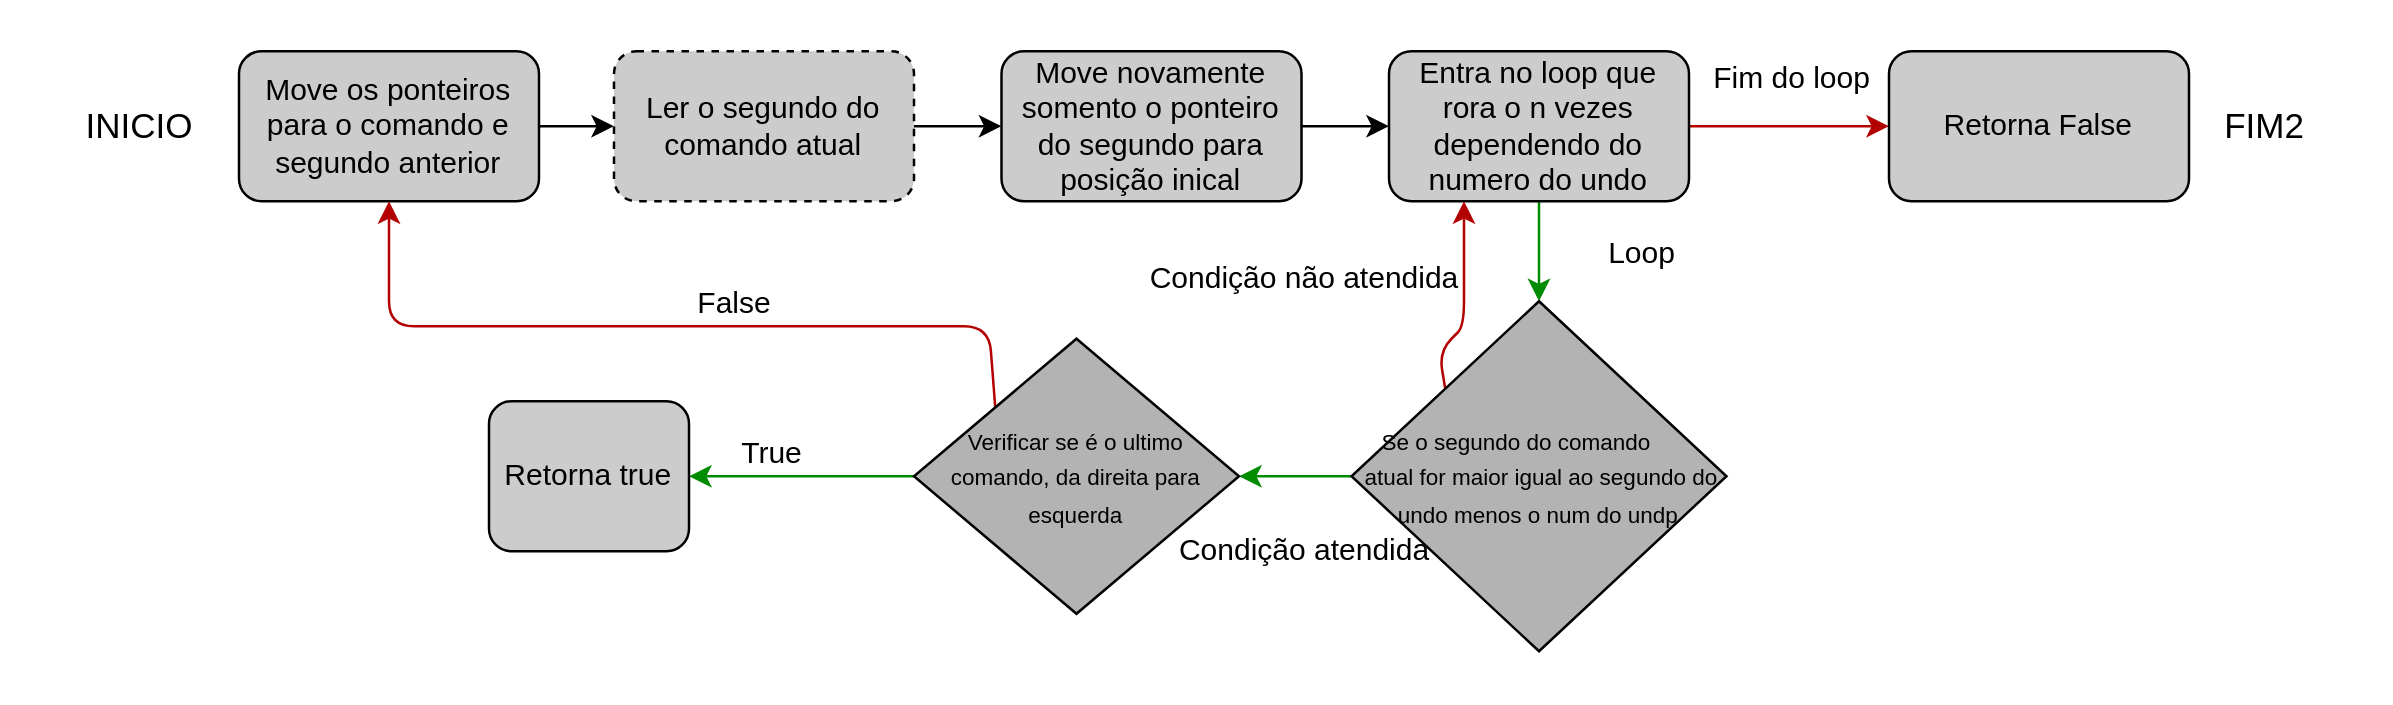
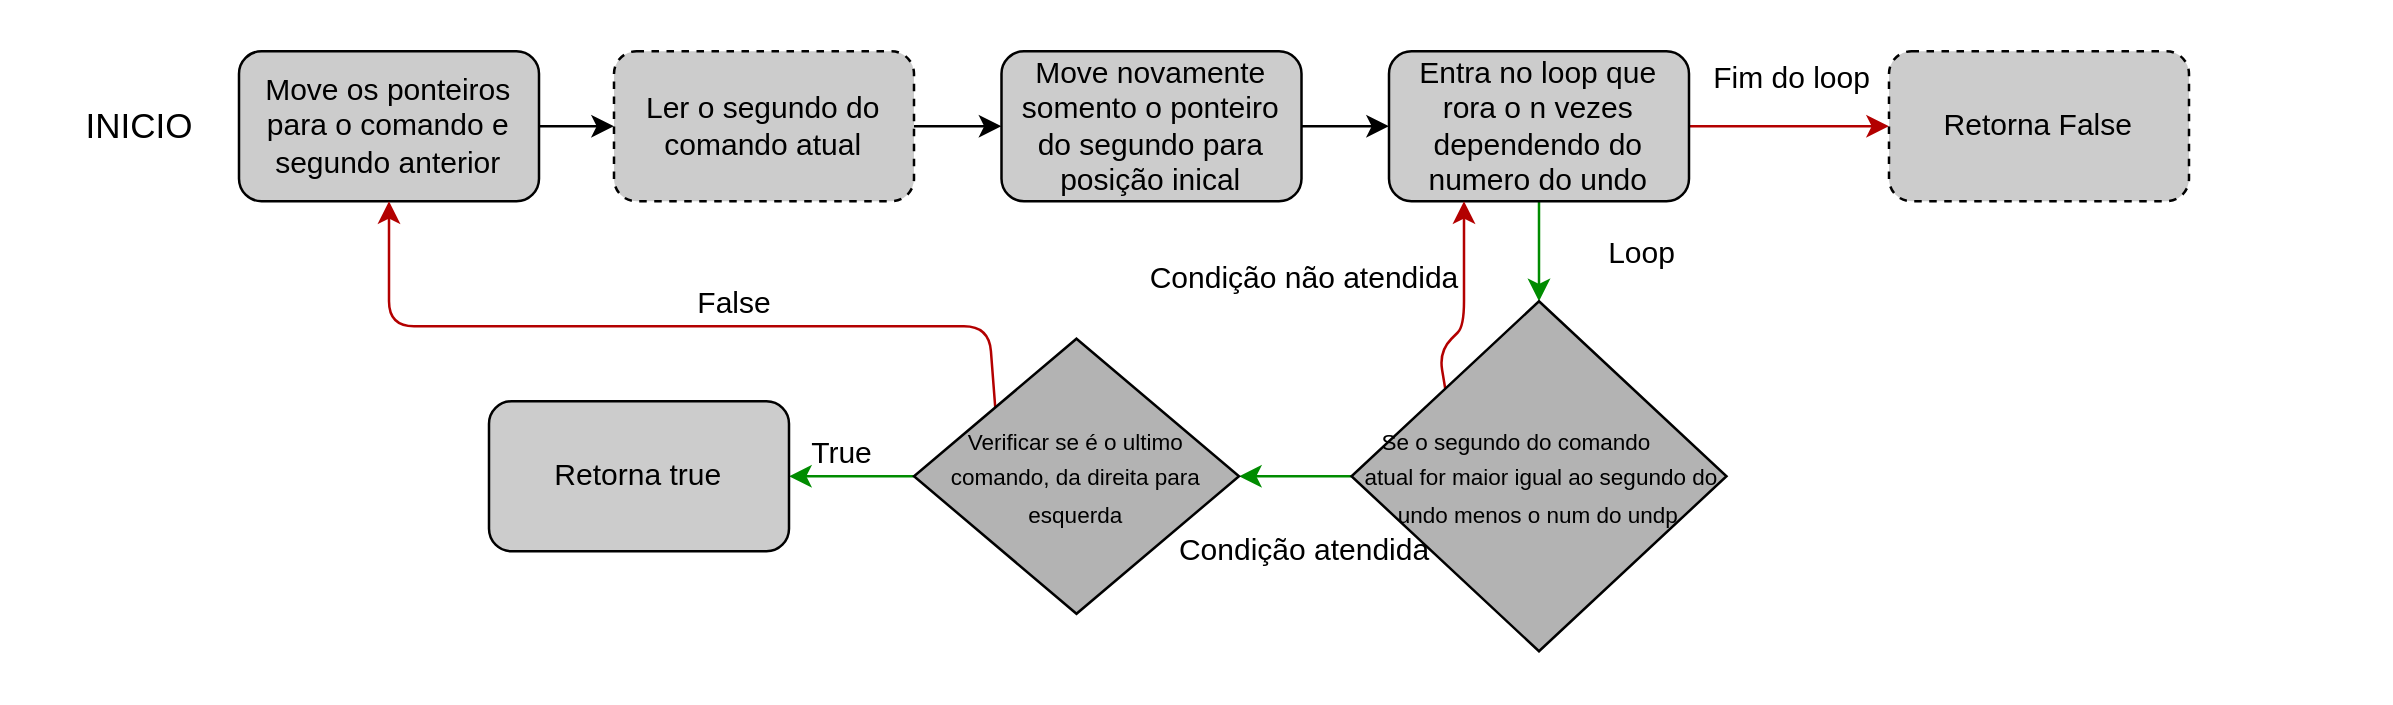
node "Retorna False": style solid -> dashed
node "FIM2": removed
node "Retorna true": size 200x150 -> 300x150
